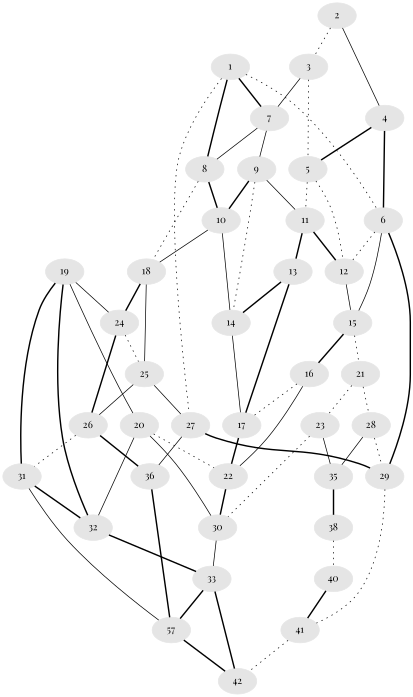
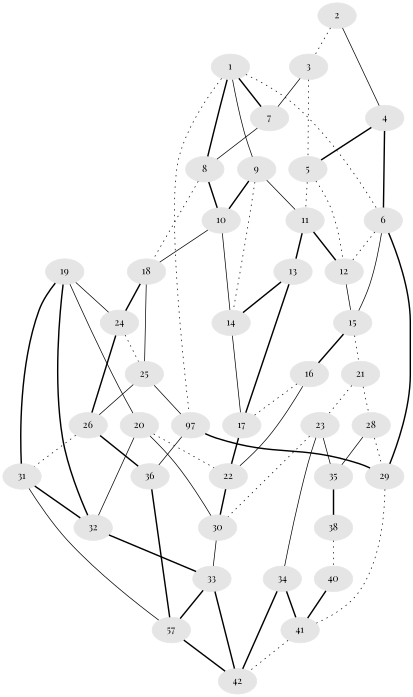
edge "7" -- "9": now "1" -- "9"
node "27": label "27" -> "97"
node "34": added
